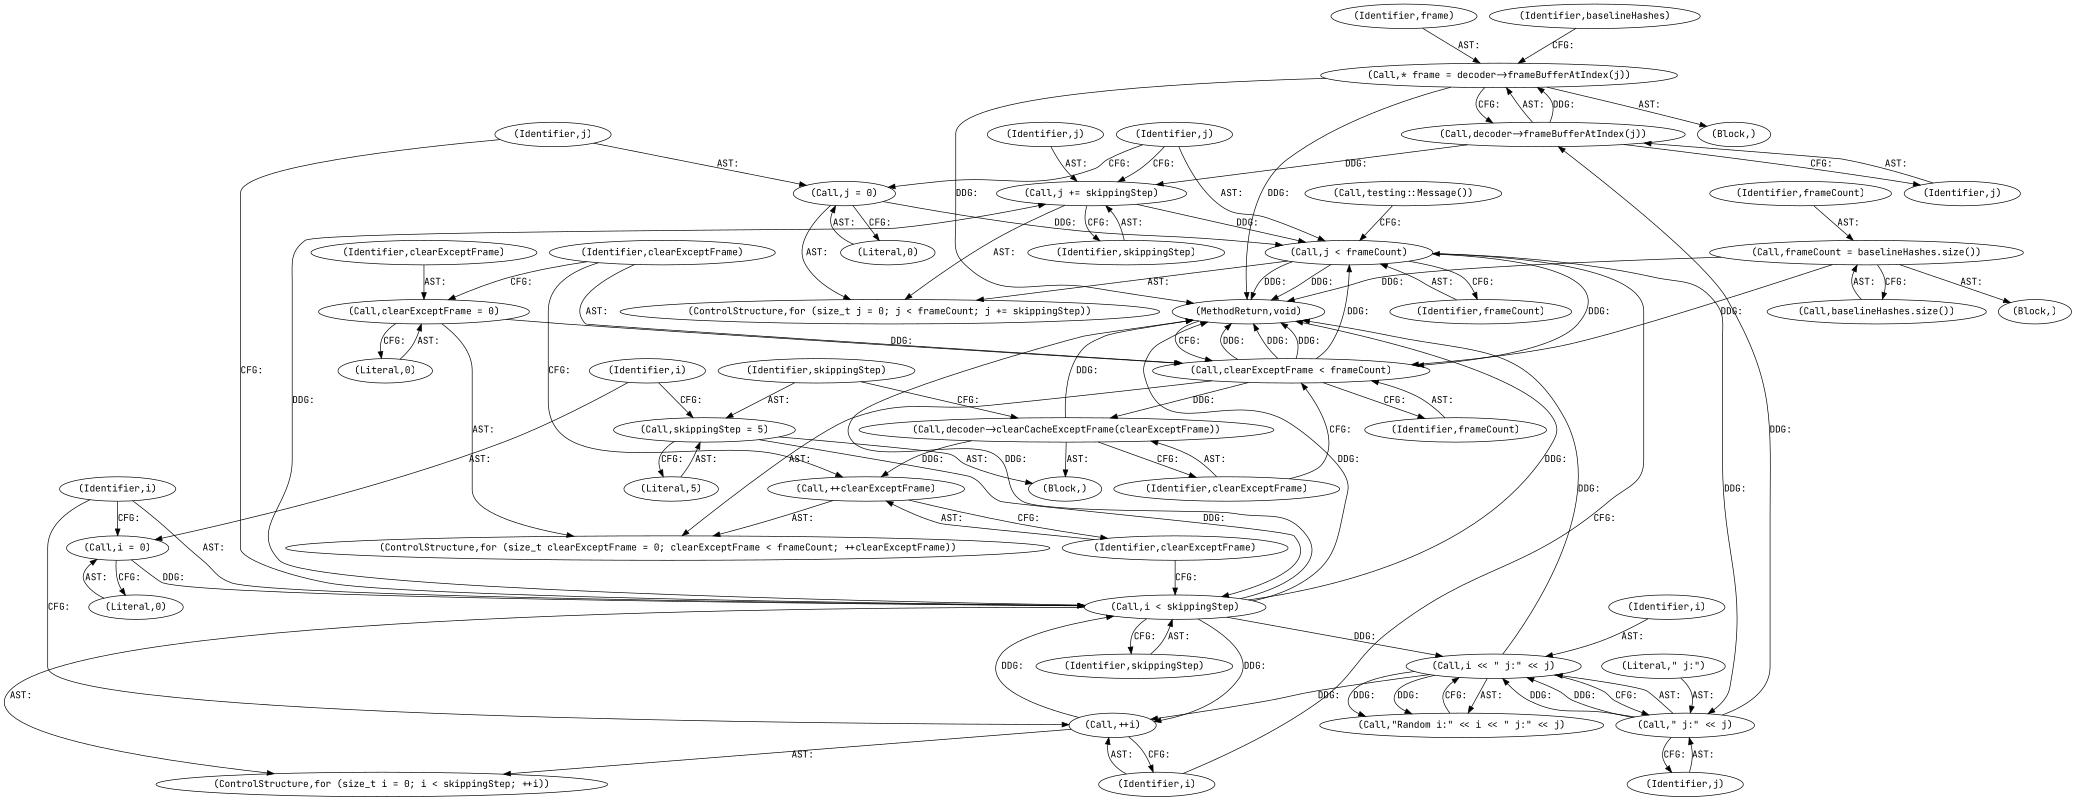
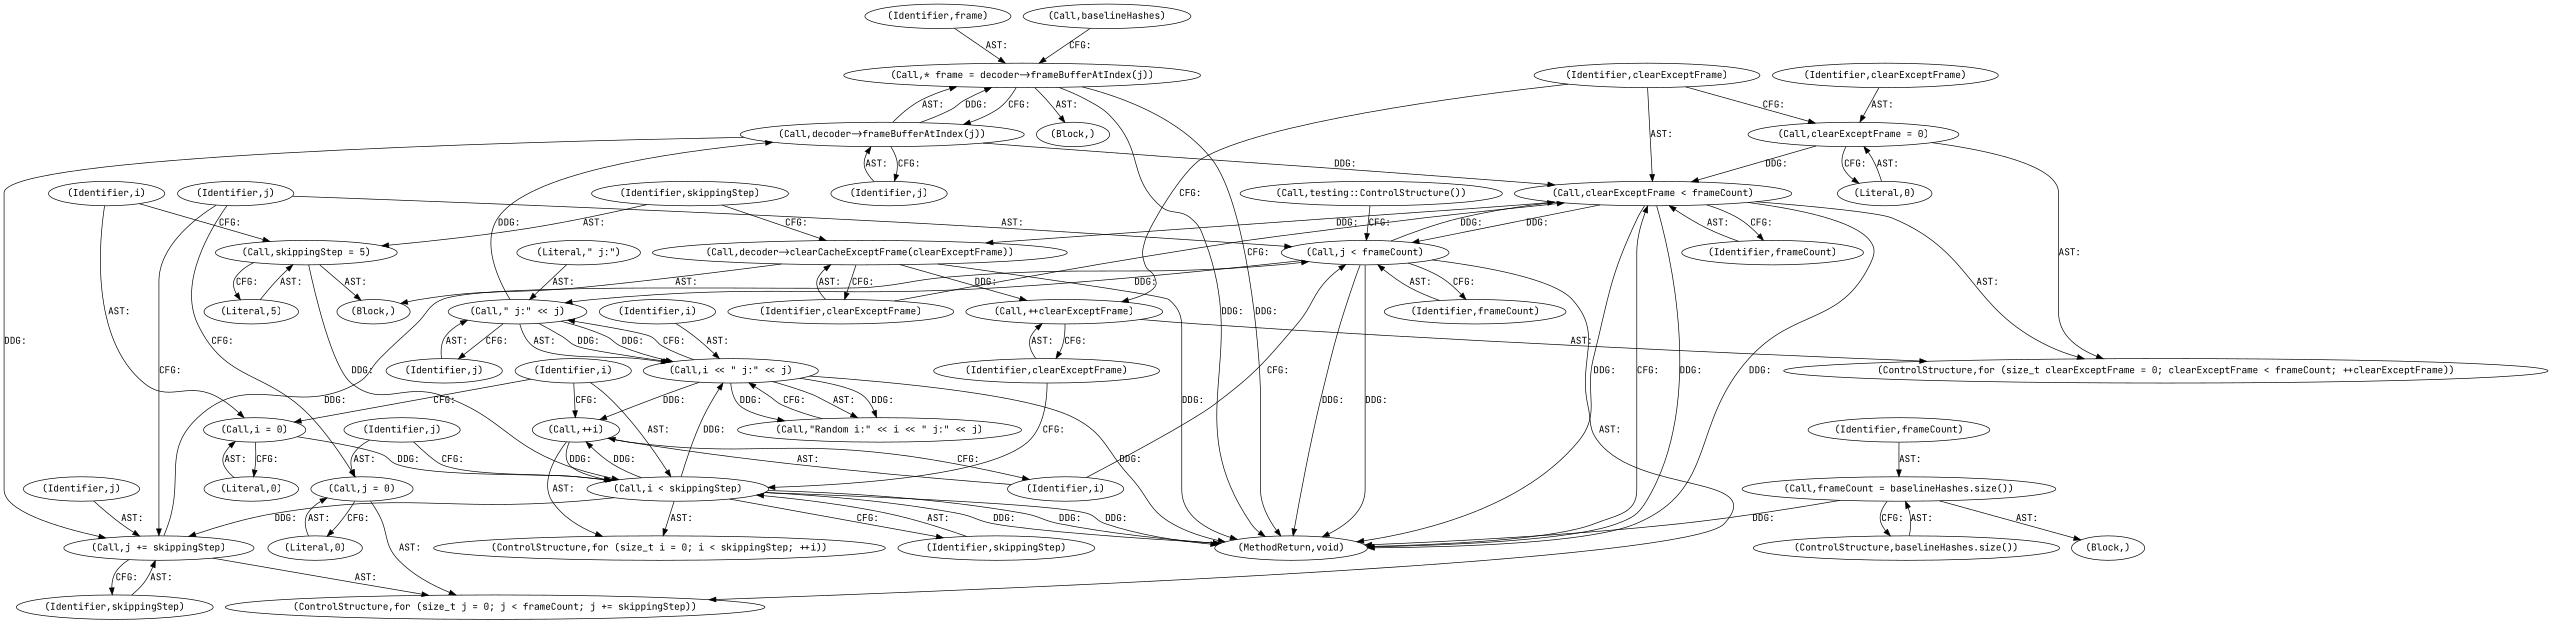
node "(Identifier,baselineHashes)": label "(Identifier,baselineHashes)" -> "(Call,baselineHashes)"
node "(Call,testing::Message())": label "(Call,testing::Message())" -> "(Call,testing::ControlStructure())"
edge "(Call,j = 0)" -> "(Call,j < frameCount)": removed, label "DDG:"
node "(Call,baselineHashes.size())": label "(Call,baselineHashes.size())" -> "(ControlStructure,baselineHashes.size())"
edge "(Call,frameCount = baselineHashes.size())" -> "(Call,clearExceptFrame < frameCount)": now "(Call,decoder->frameBufferAtIndex(j))" -> "(Call,clearExceptFrame < frameCount)"
